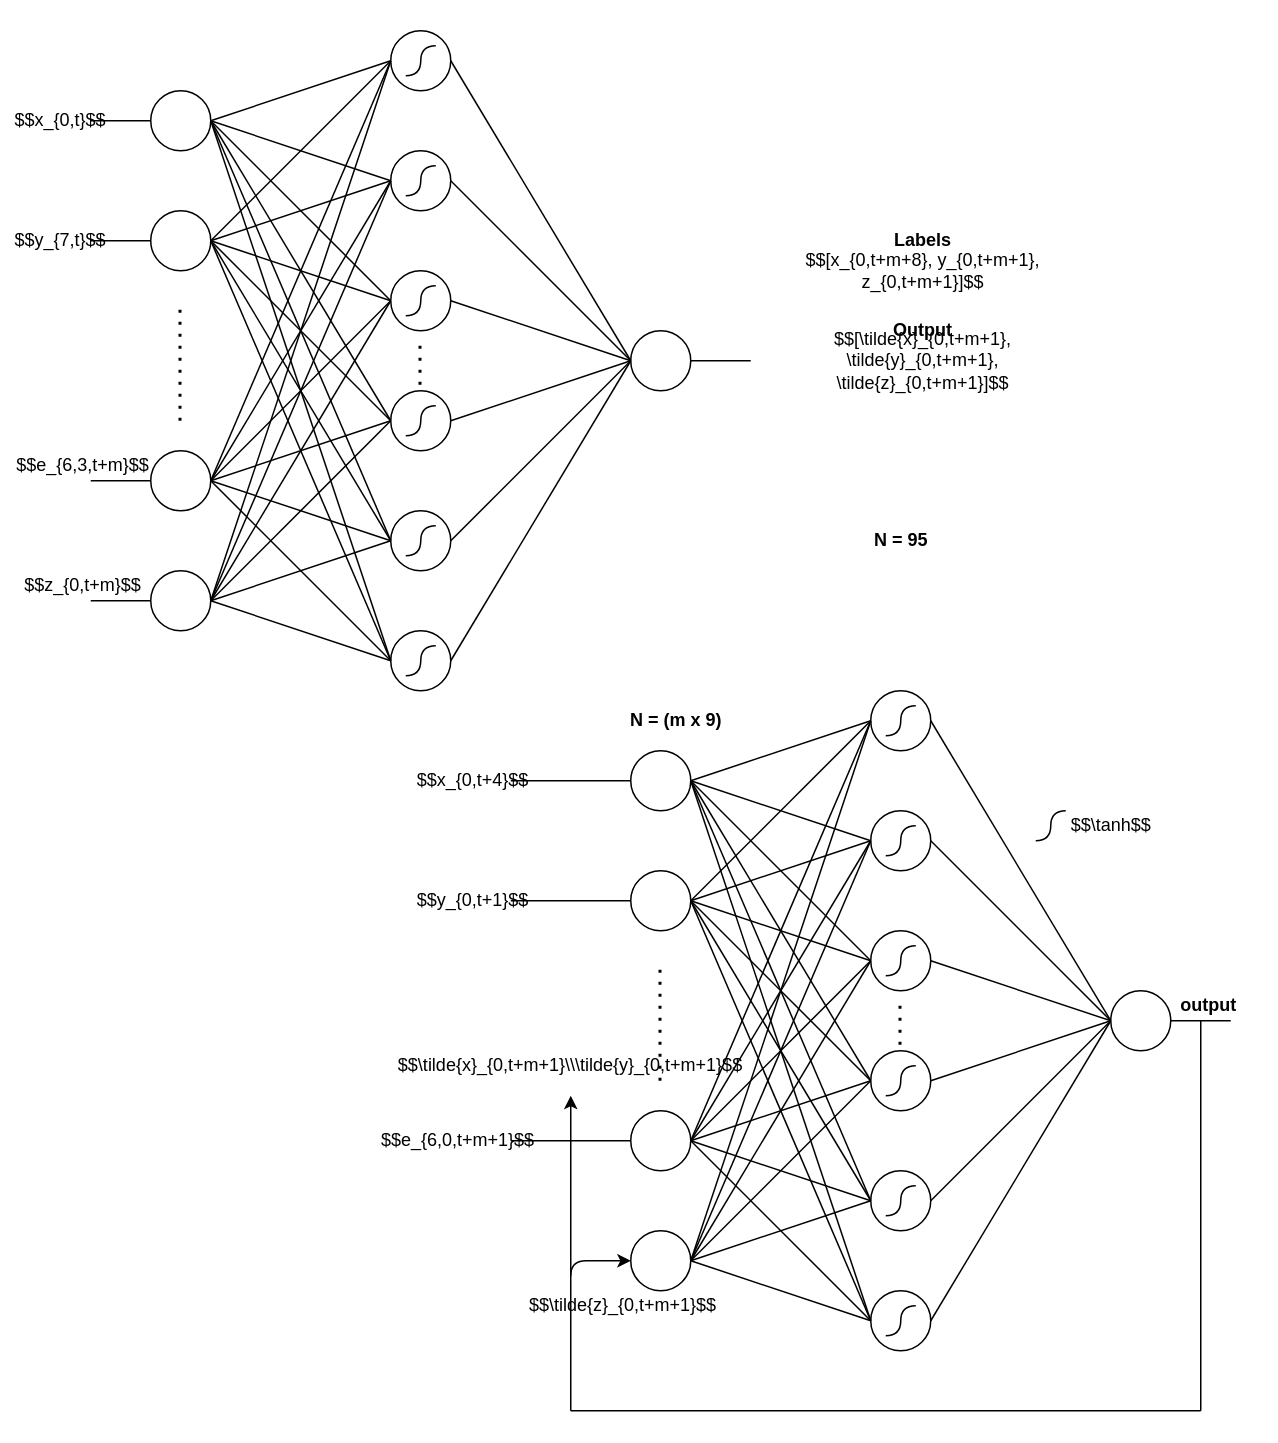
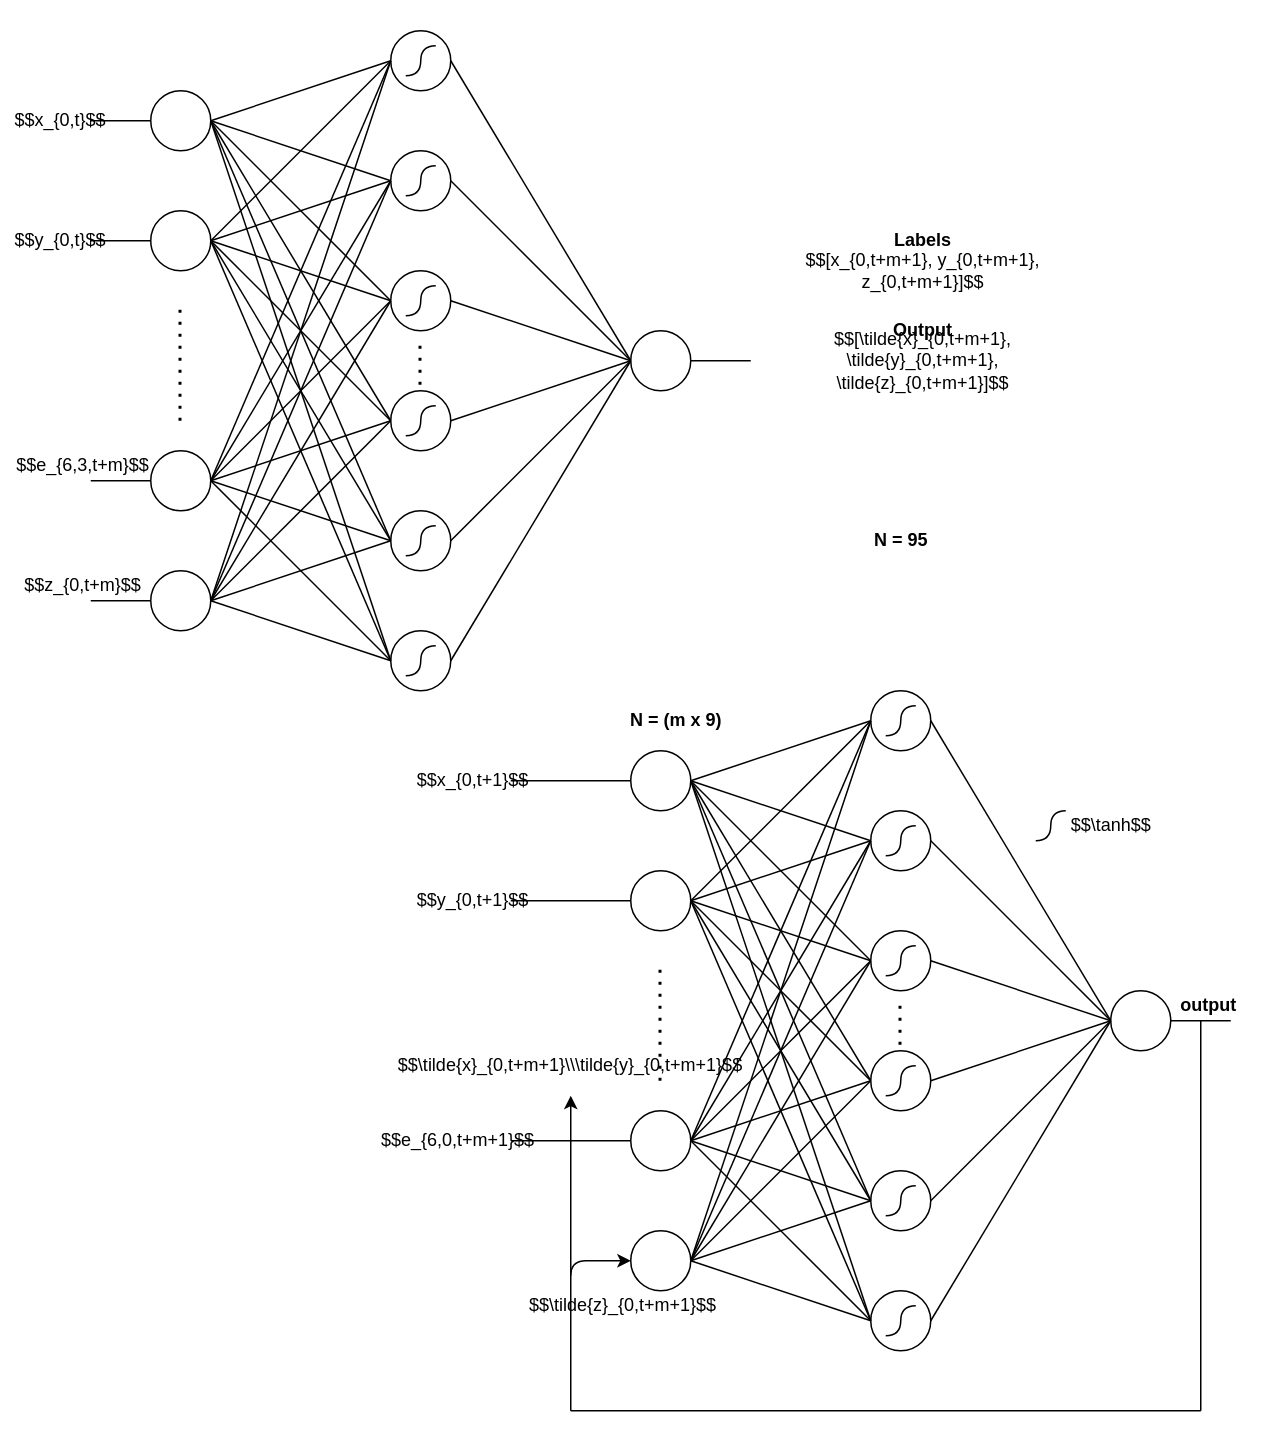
node "$$y_{7,t}$$": label "$$y_{7,t}$$" -> "$$y_{0,t}$$"
node "$$[x_{0,t+m+8}, y_{0,t+m+1}, z_{0,t+m+1}]$$": label "$$[x_{0,t+m+8}, y_{0,t+m+1}, z_{0,t+m+1}]$$" -> "$$[x_{0,t+m+1}, y_{0,t+m+1}, z_{0,t+m+1}]$$"
node "$$x_{0,t+4}$$": label "$$x_{0,t+4}$$" -> "$$x_{0,t+1}$$"
